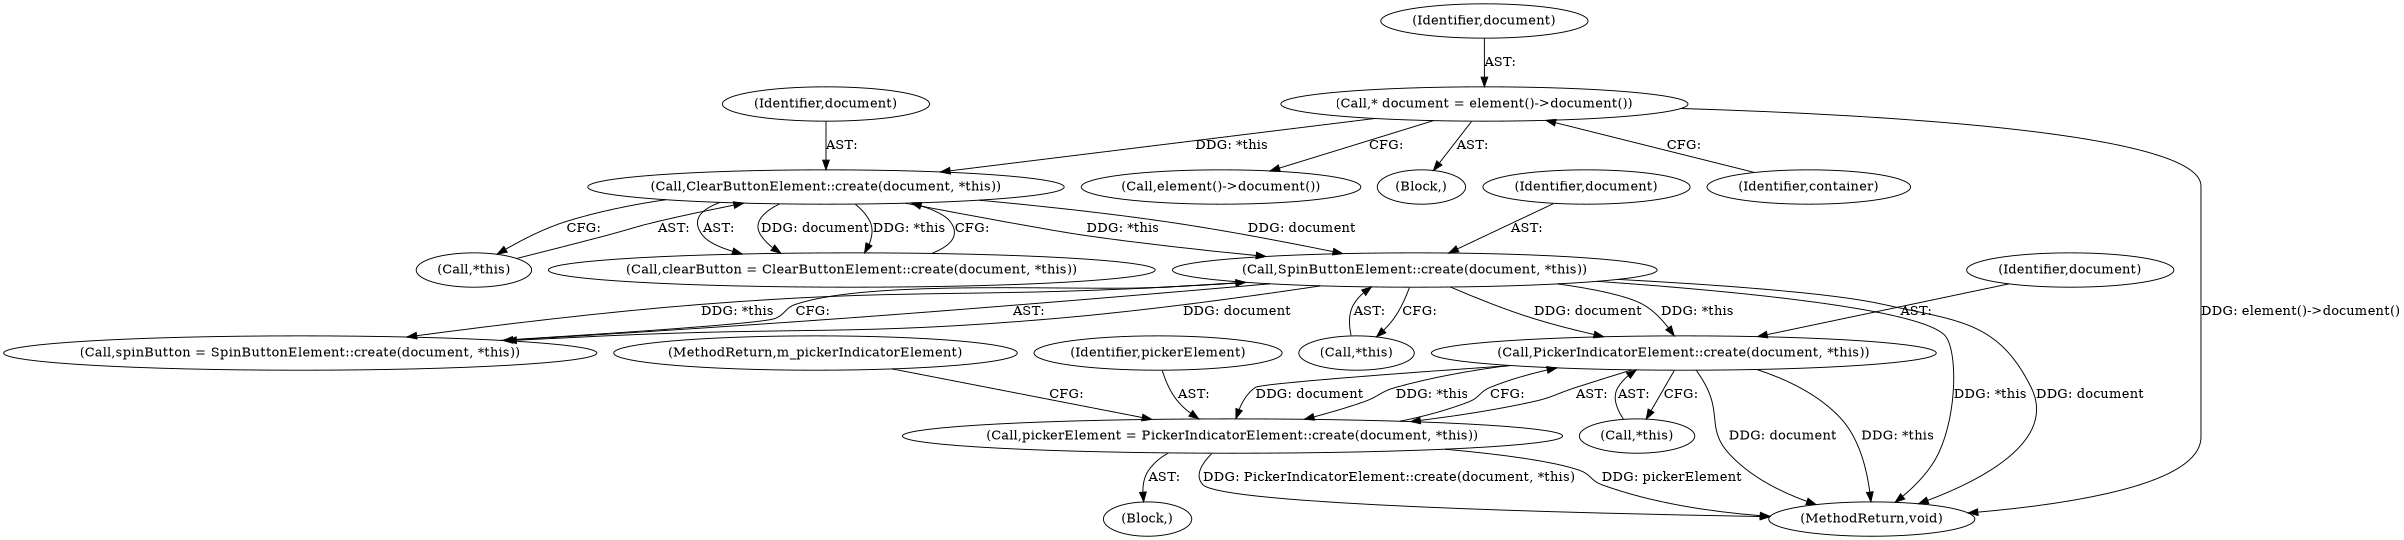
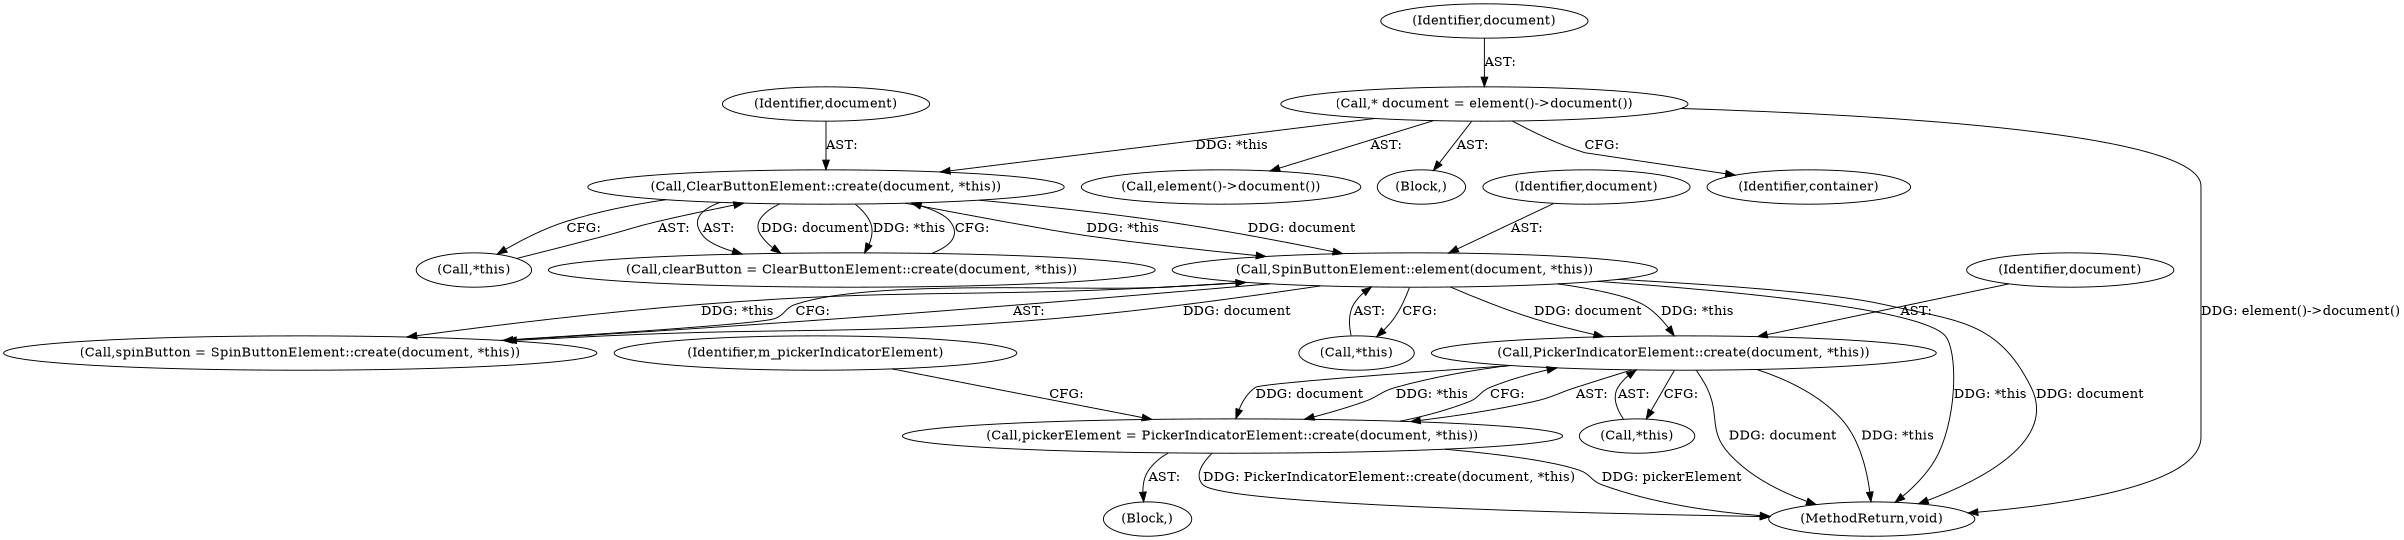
edge "(Call,* document = element()->document())" -> "(Call,element()->document())": label "CFG: " -> "AST: "
edge "(Identifier,container)" -> "(Call,* document = element()->document())": reversed
node "(Call,SpinButtonElement::create(document, *this))": label "(Call,SpinButtonElement::create(document, *this))" -> "(Call,SpinButtonElement::element(document, *this))"
node "(MethodReturn,m_pickerIndicatorElement)": label "(MethodReturn,m_pickerIndicatorElement)" -> "(Identifier,m_pickerIndicatorElement)"
node "(Identifier,pickerElement)": removed
